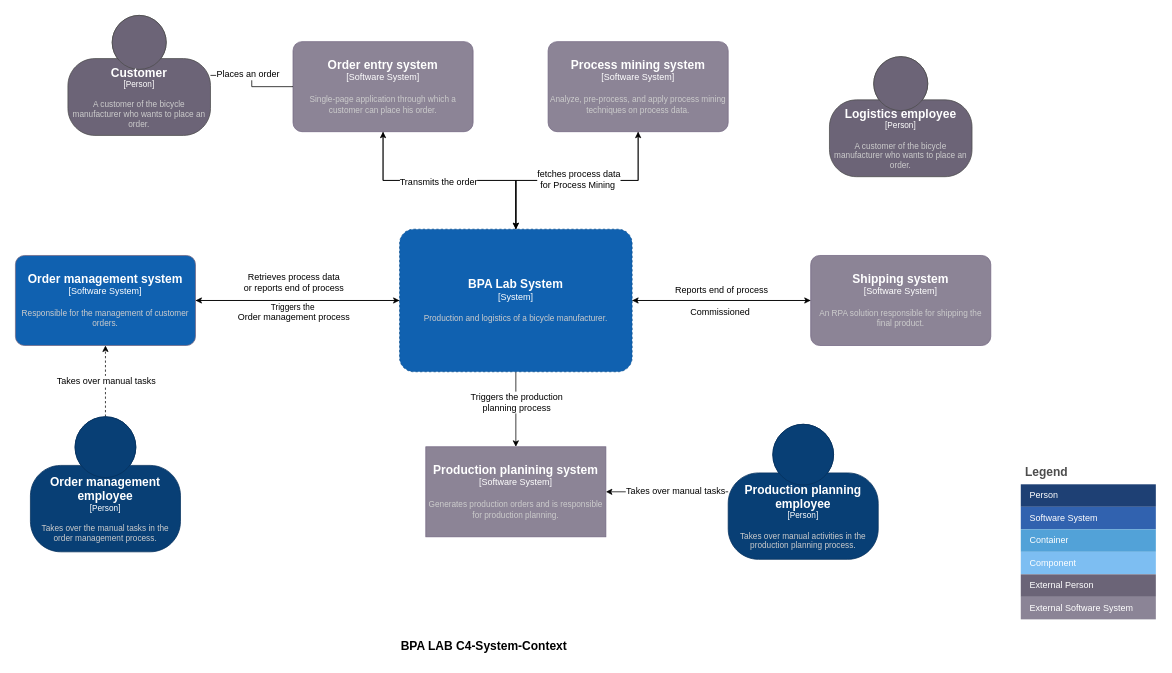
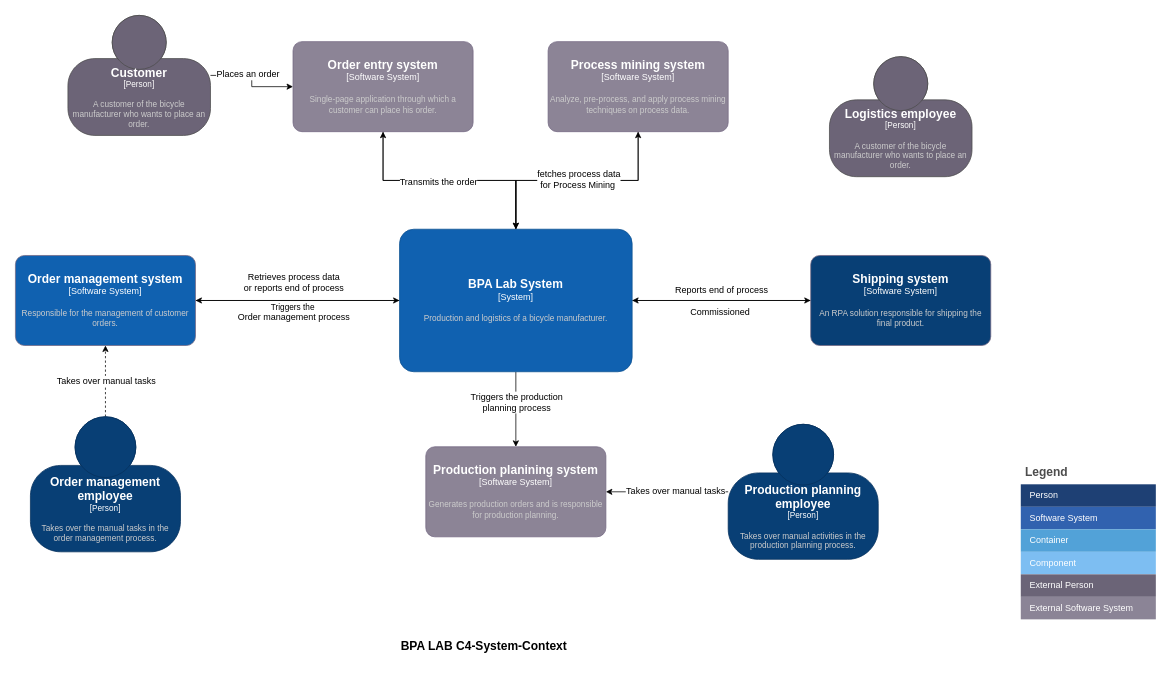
edge "Customer [Person] A customer of the bicycle manufacturer who wants to place an order." -- "Order entry system [Software System] Single-page application through which a customer can place his order.": arrowhead none -> classic
node "BPA Lab System [System] Production and logistics of a bicycle manufacturer.": style dashed -> solid
node "Shipping system [Software System] An RPA solution responsible for shipping the final product.": fillcolor #8c8496 -> #083f75
node "Production planining system [Software System] Generates production orders and is responsible for production planning.": shape rectangle -> rounded rectangle
